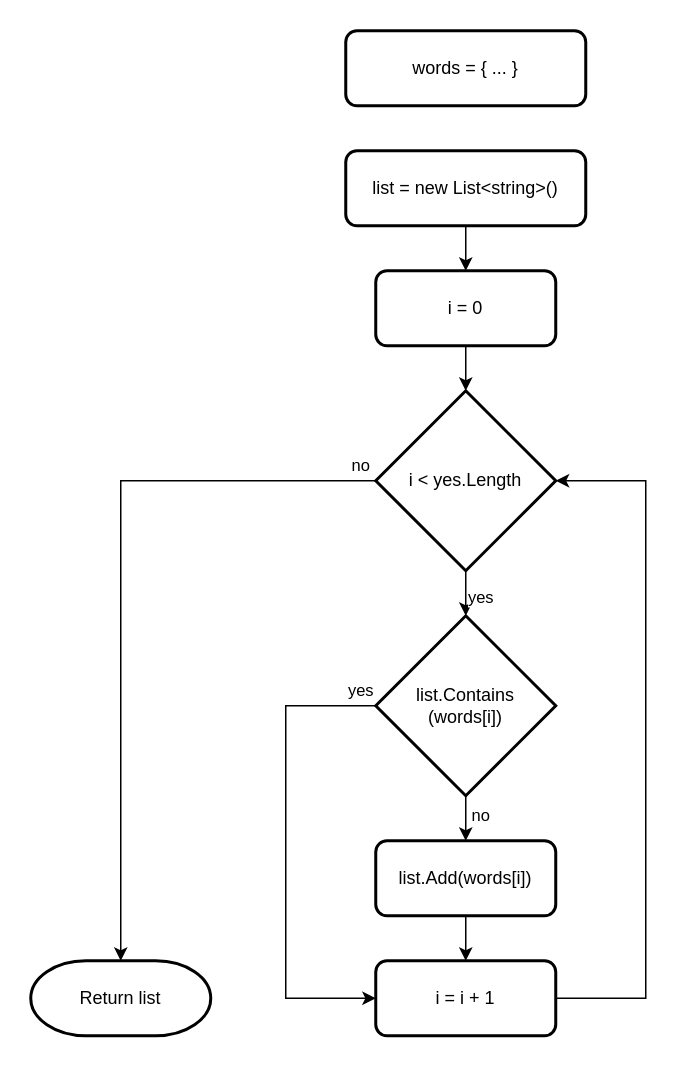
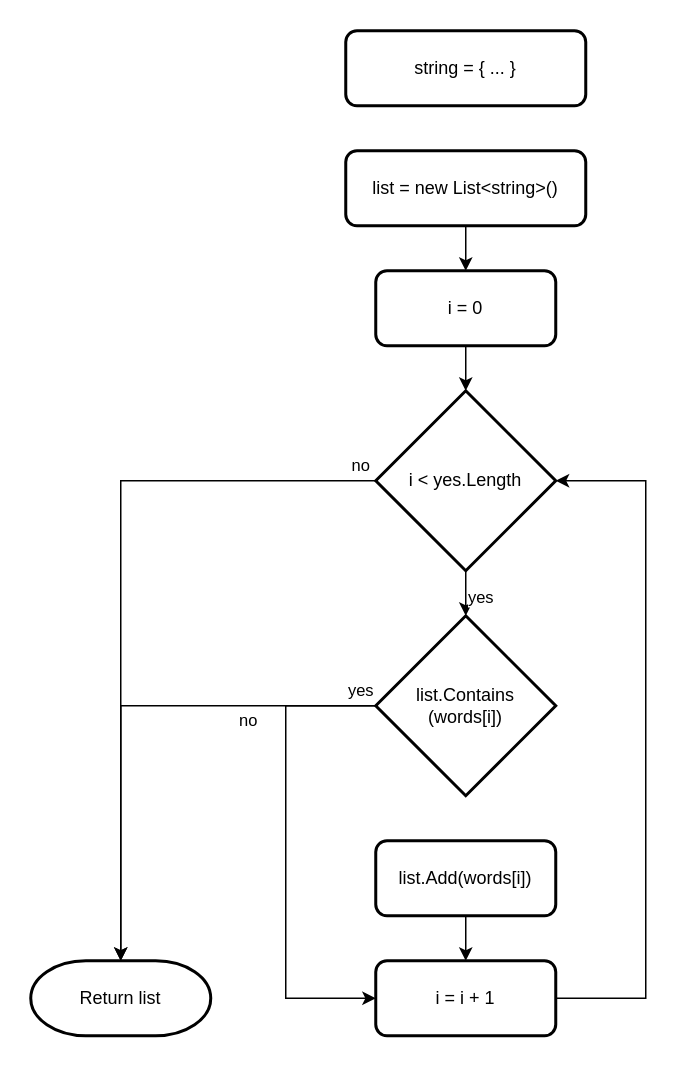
node "words = { ... }": label "words = { ... }" -> "string = { ... }"
edge "list.Contains (words[i])" -> "list.Add(words[i])": now "list.Contains (words[i])" -> "Return list"
